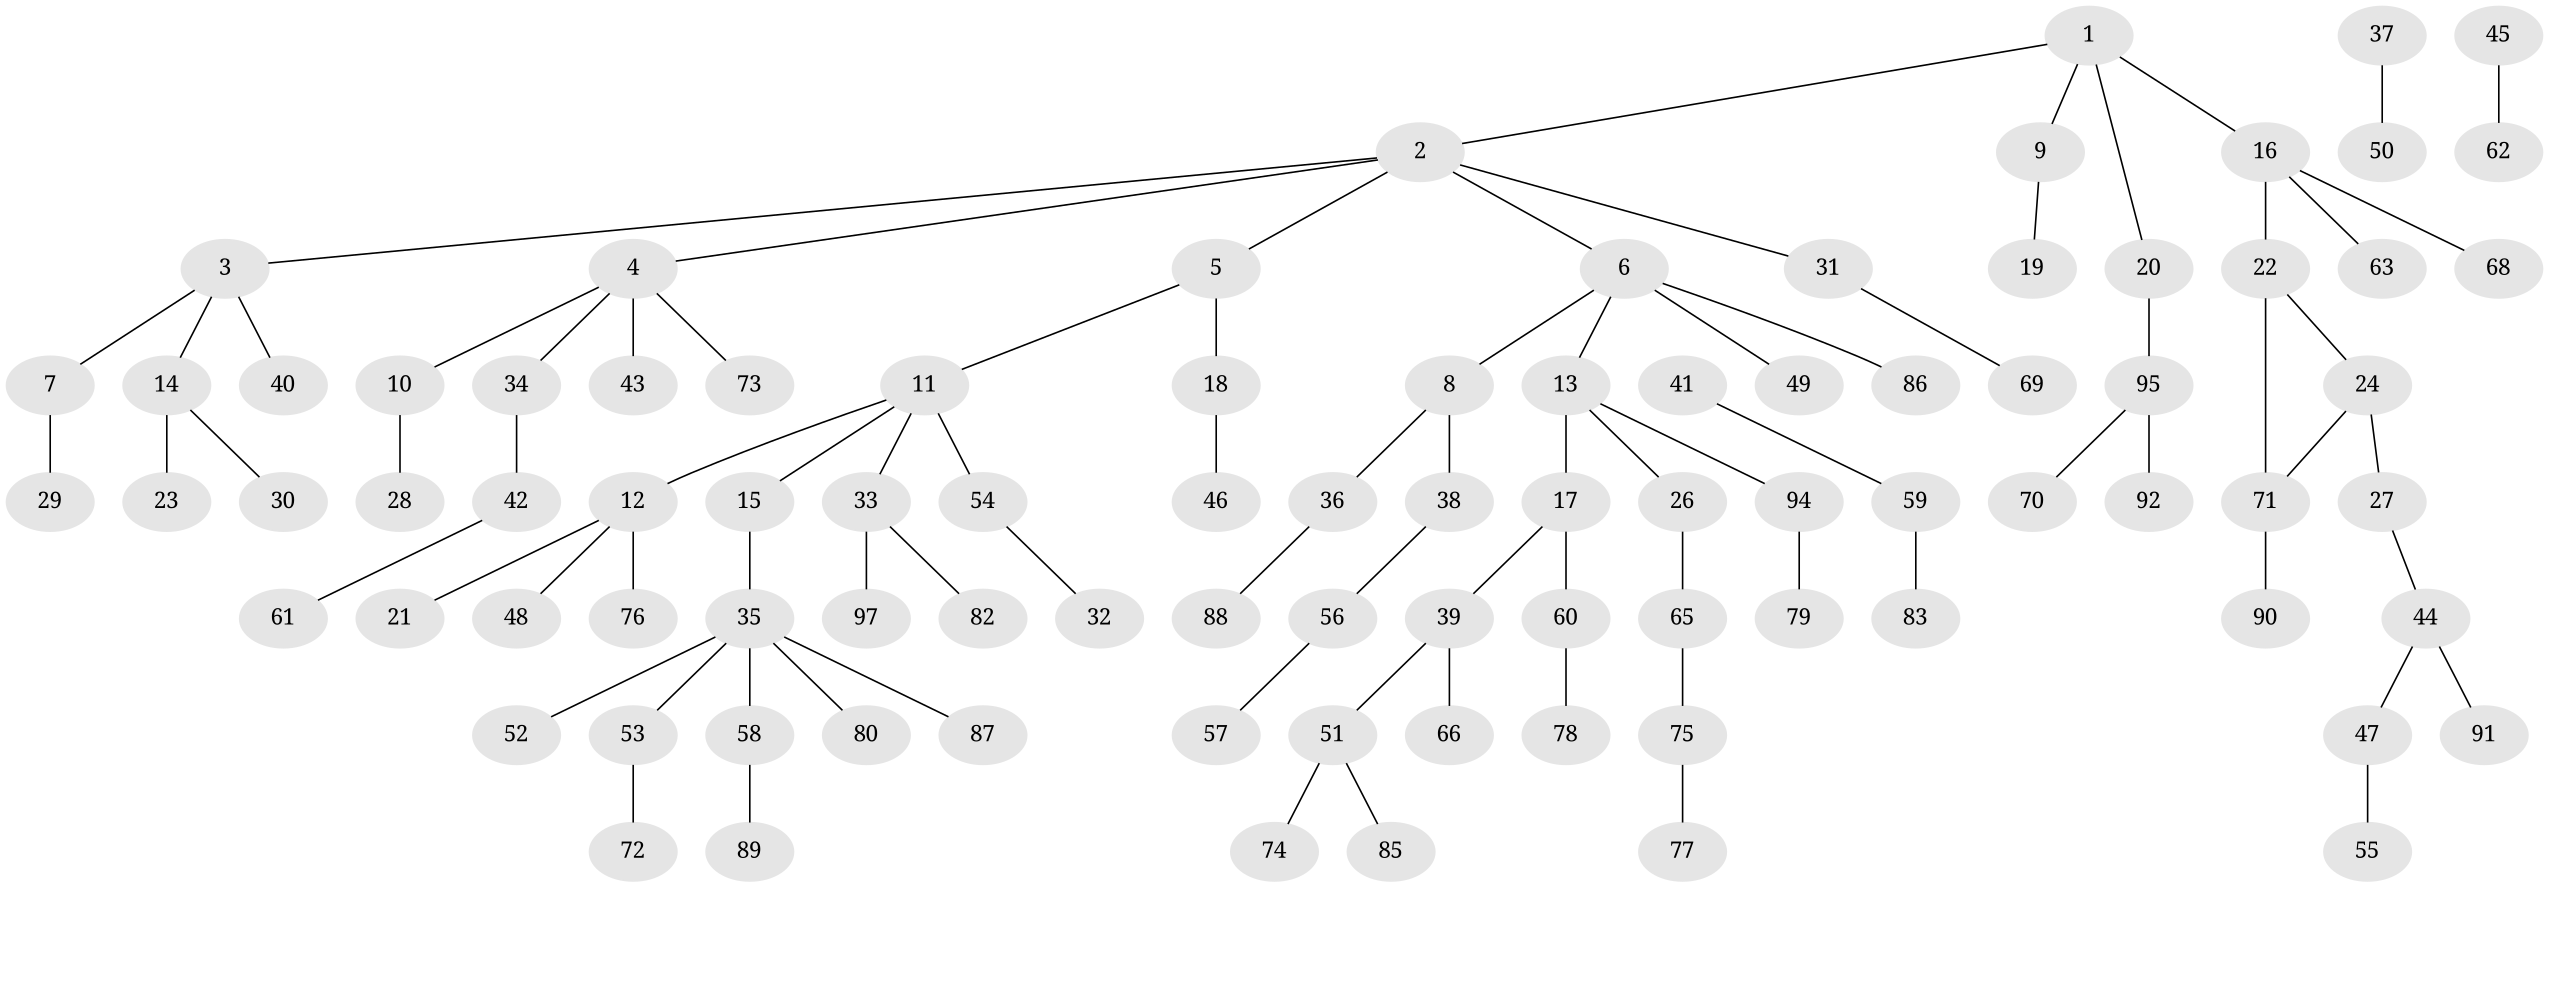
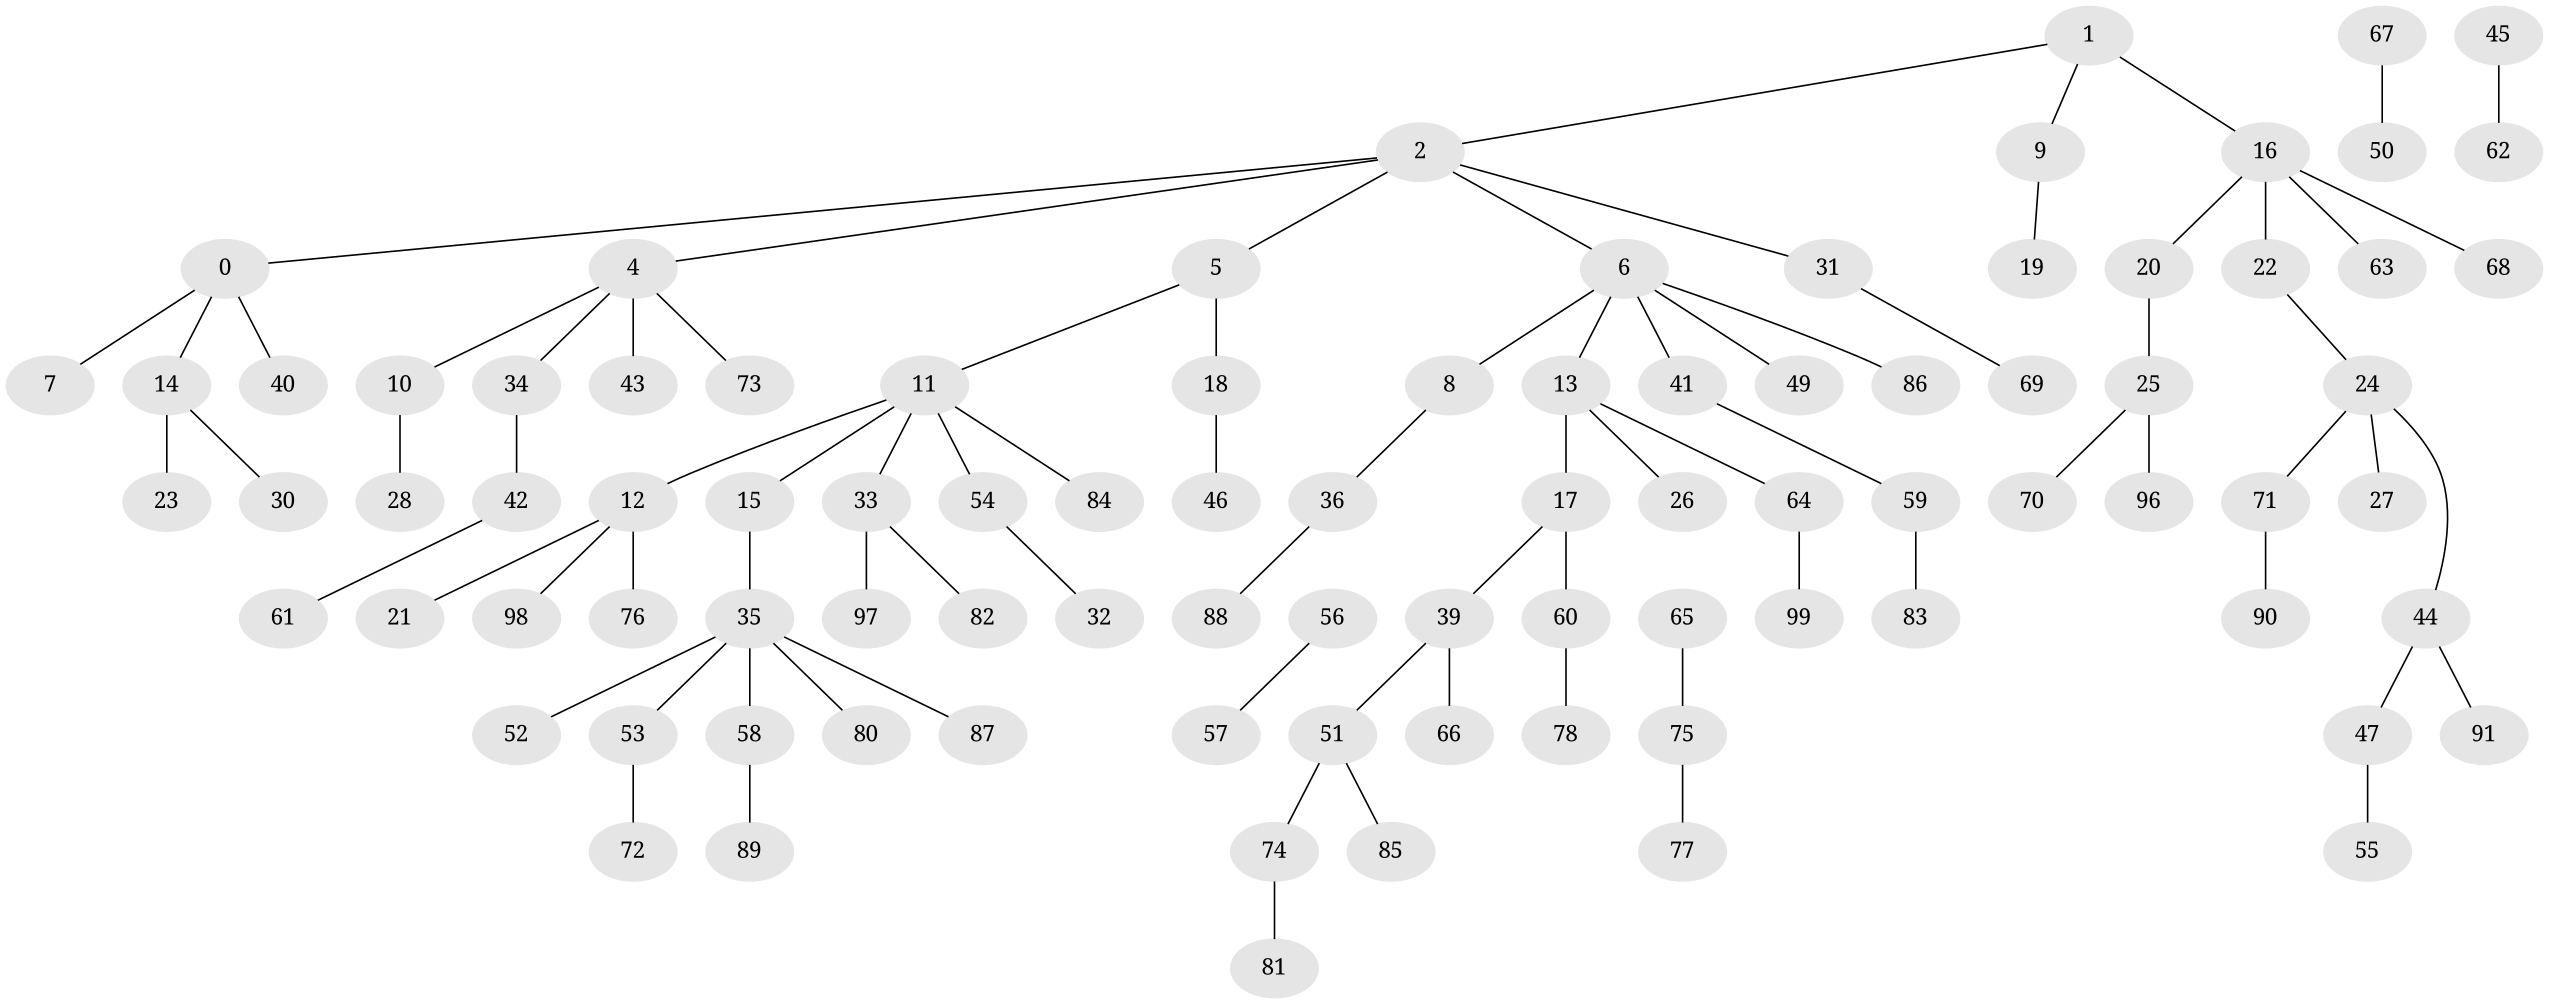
node "37": label "37" -> "67"
edge "1" -- "20": now "16" -- "20"
node "3": label "3" -> "0"
edge "6" -- "41": added
node "95": label "95" -> "25"
edge "22" -- "71": removed
node "29": removed
node "84": added
node "38": removed
node "94": label "94" -> "64"
node "92": label "92" -> "96"
edge "26" -- "65": removed
edge "27" -- "44": now "24" -- "44"
node "48": label "48" -> "98"
node "79": label "79" -> "99"
node "81": added
